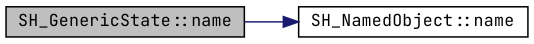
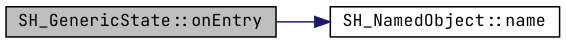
node "SH_GenericState::name": label "SH_GenericState::name" -> "SH_GenericState::onEntry"
